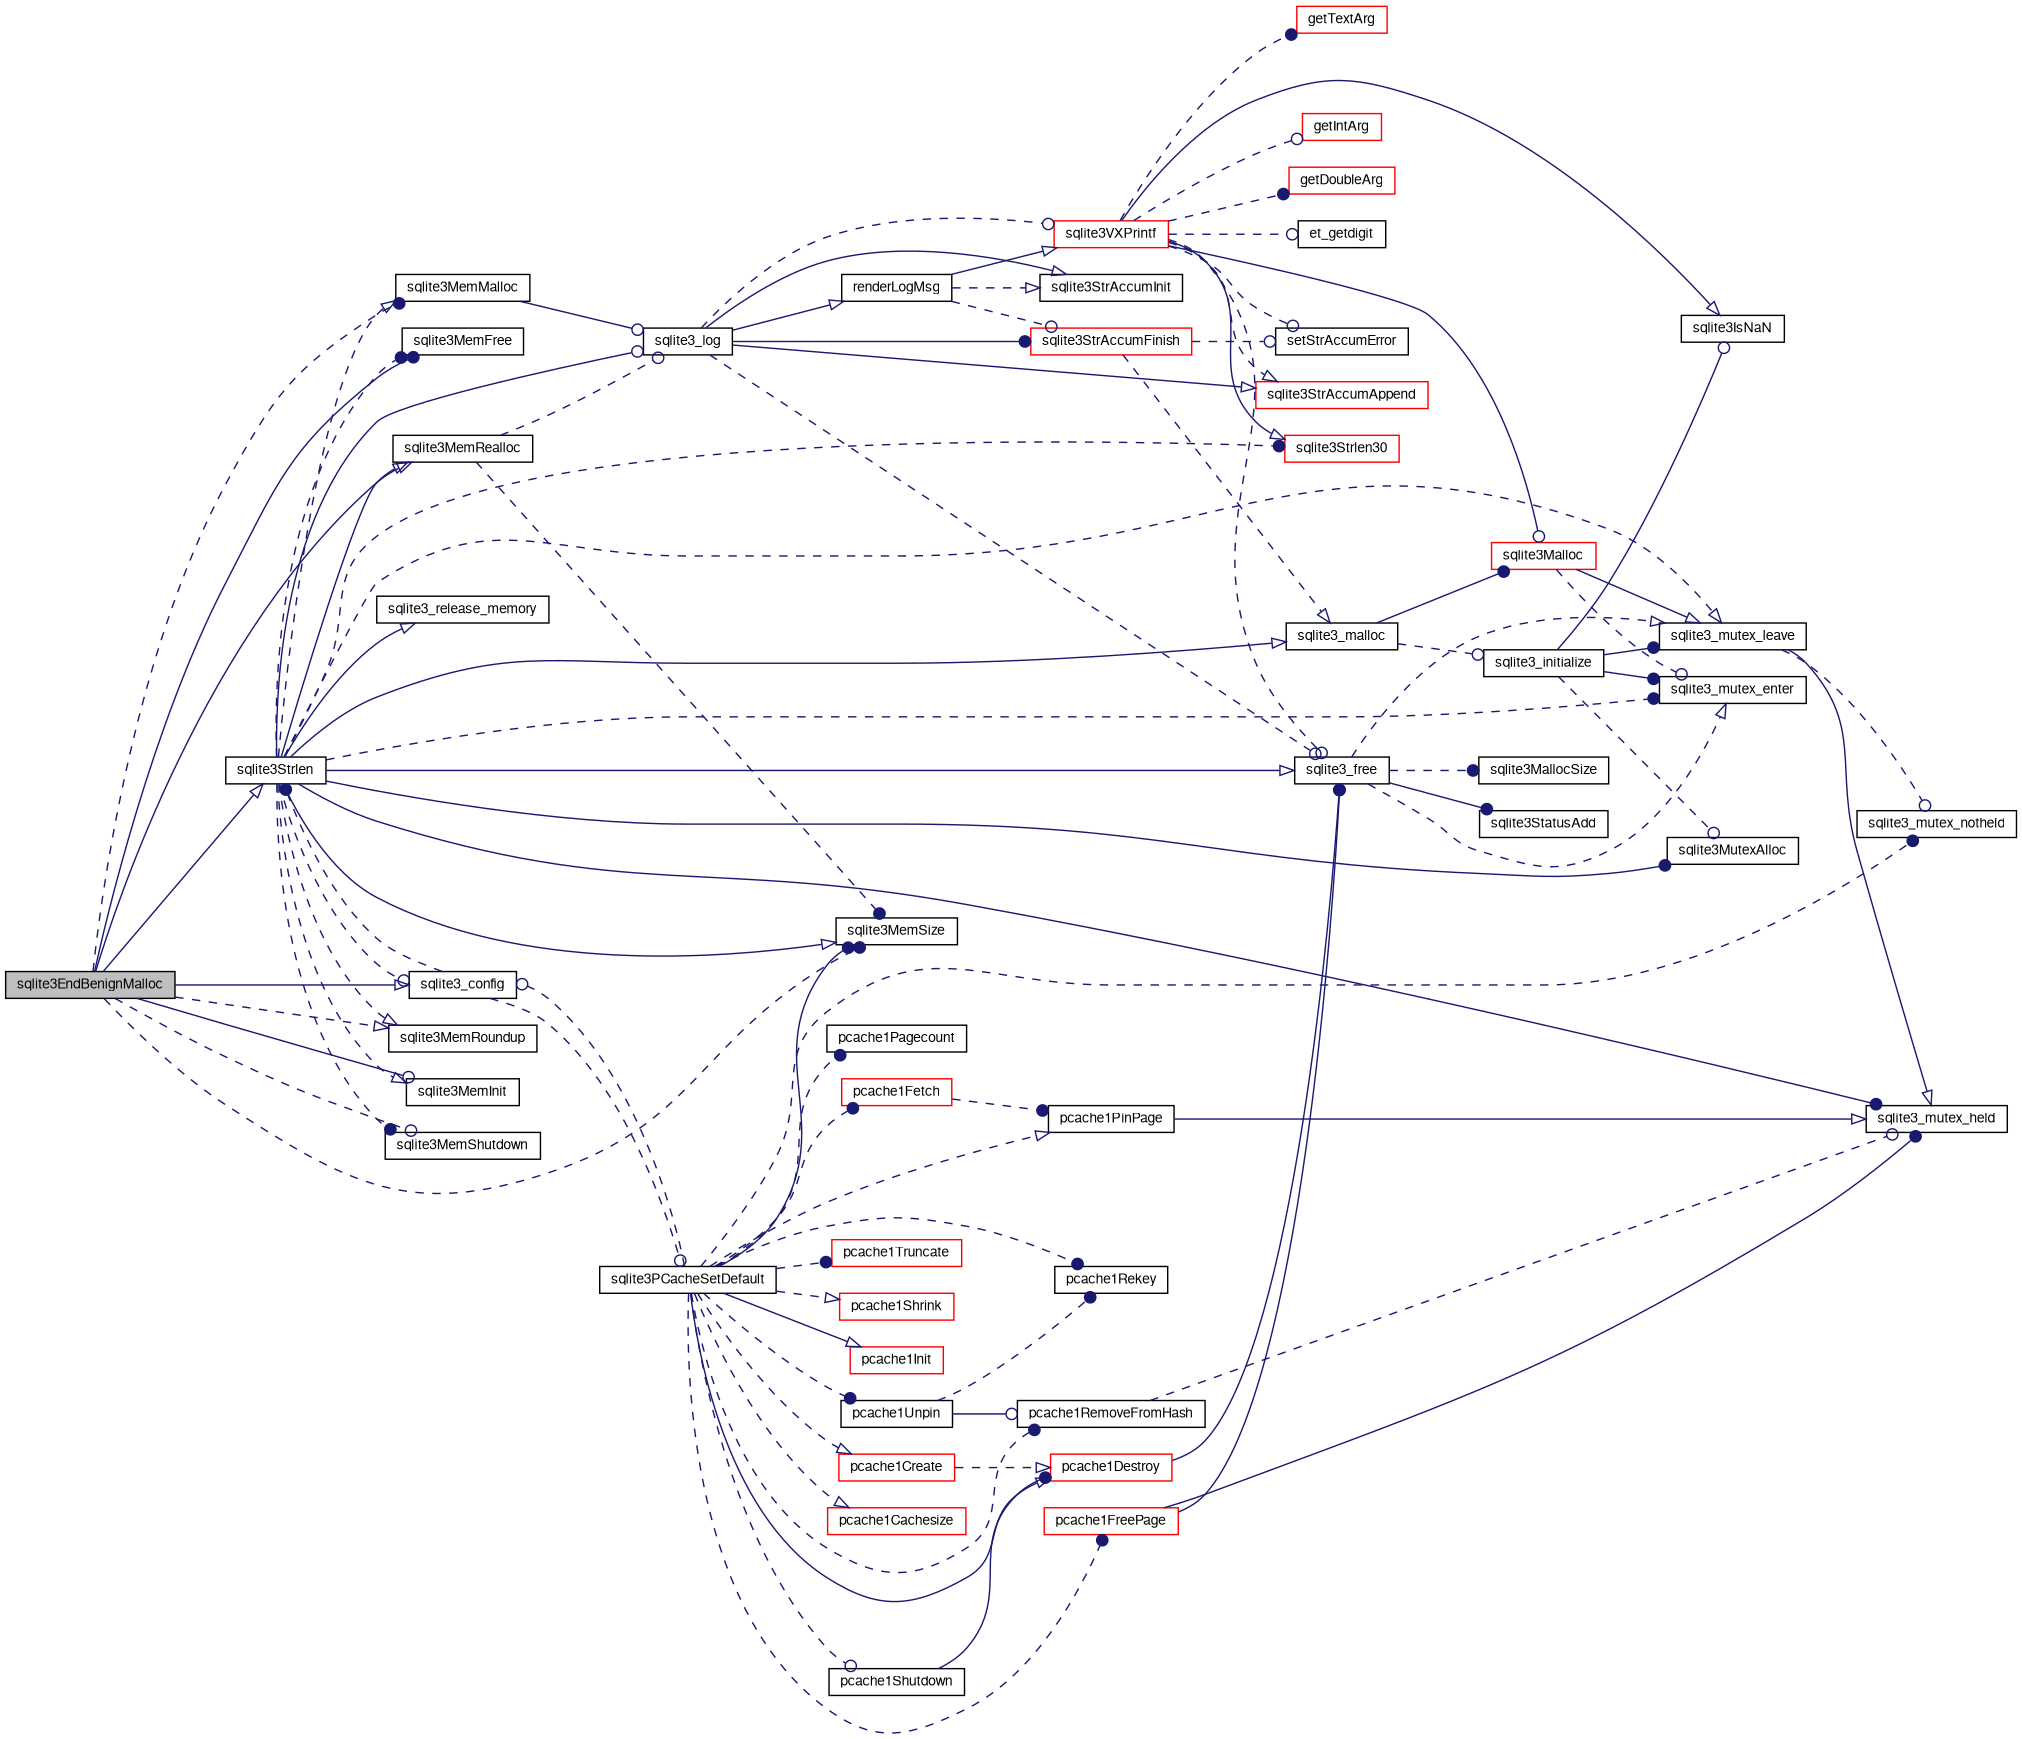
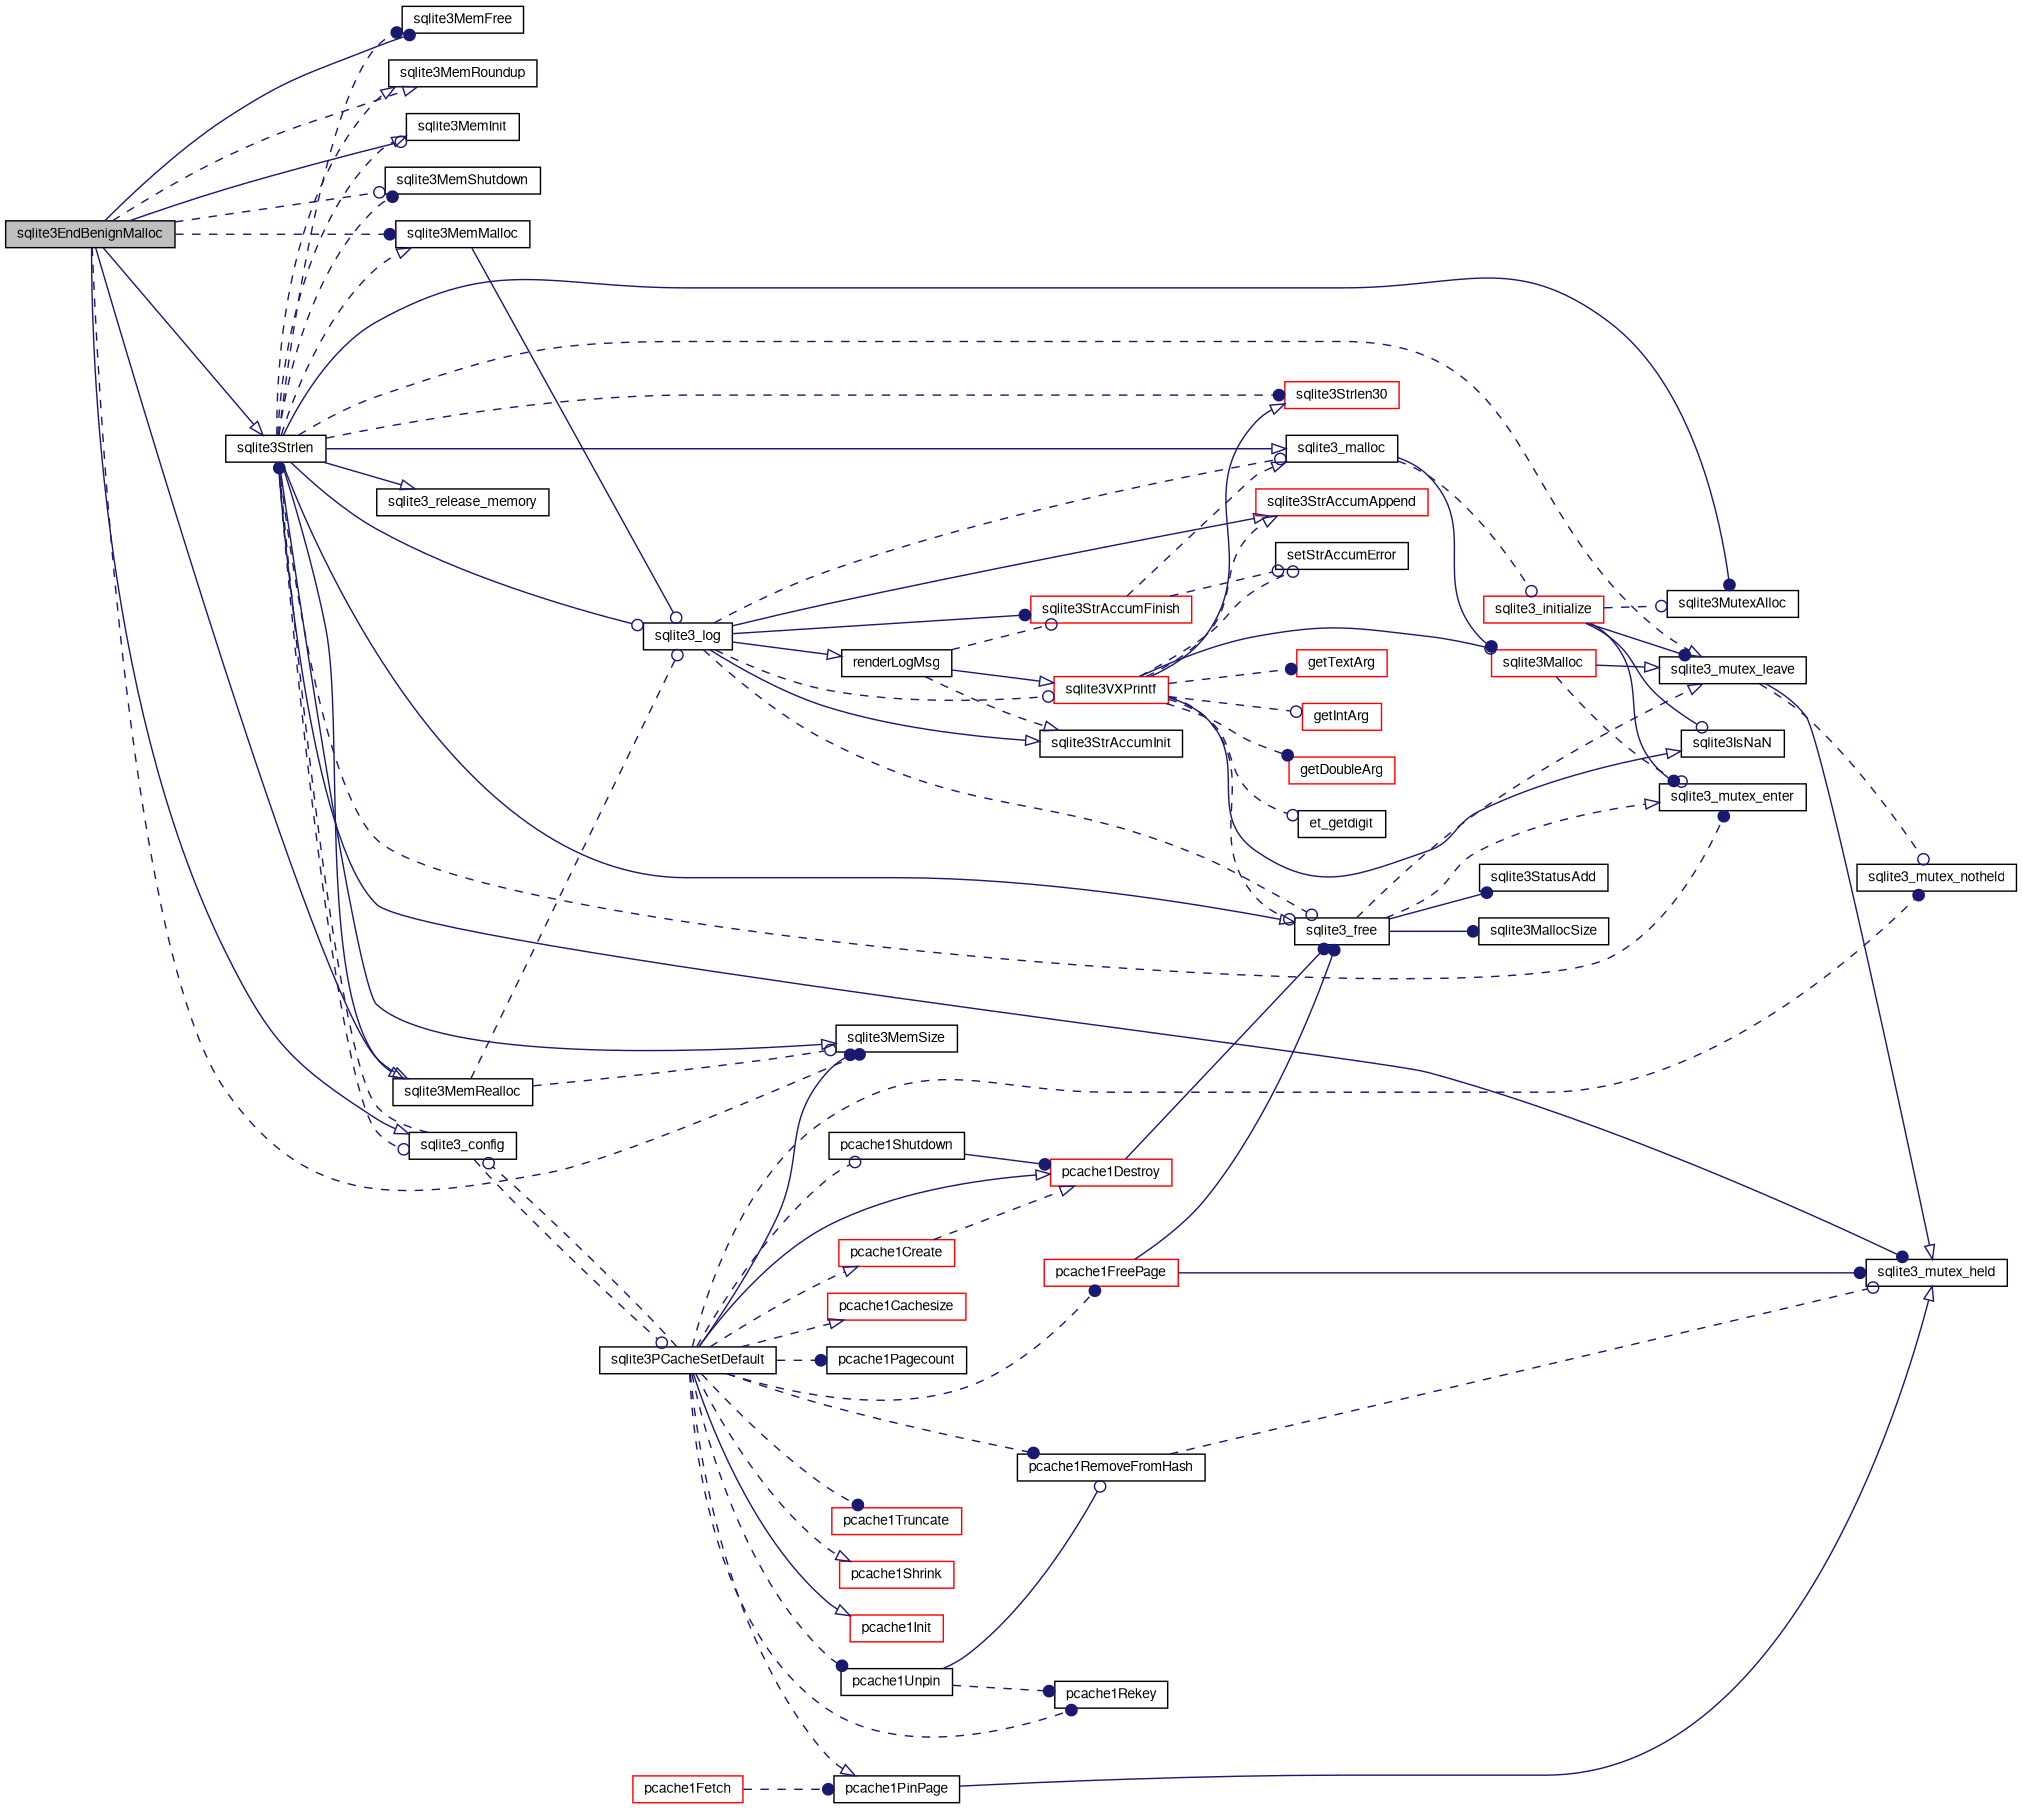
edge "sqlite3_log" -> "sqlite3_malloc": added
node "sqlite3_initialize": color black -> red
edge "sqlite3MemRealloc" -> "sqlite3MemSize": arrowhead dot -> odot
edge "sqlite3_free" -> "sqlite3MallocSize": style dashed -> solid
edge "sqlite3PCacheSetDefault" -> "pcache1Fetch": removed
